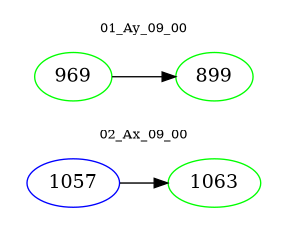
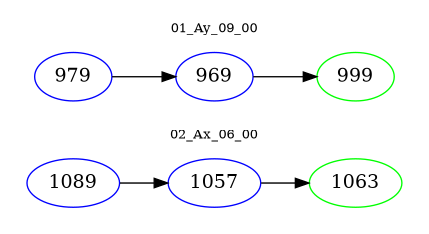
node "969": color green -> blue
node "979": added
node "899": label "899" -> "999"
cluster "02_Ax_09_00": label "02_Ax_09_00" -> "02_Ax_06_00"
node "1089": added
